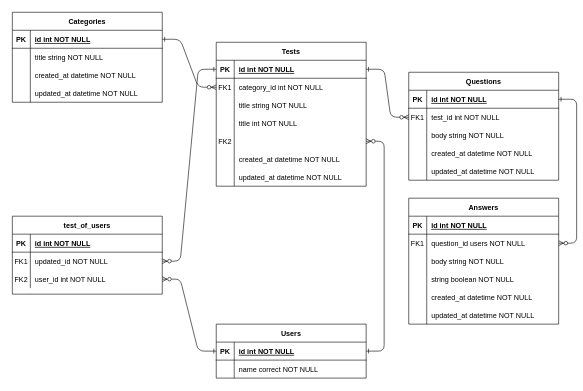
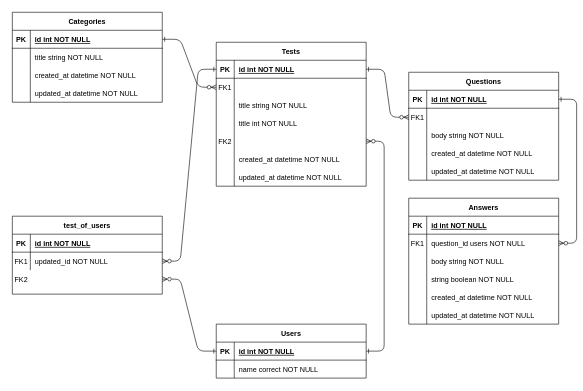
node "category_id int NOT NULL": removed
node "test_id int NOT NULL": removed
node "user_id int NOT NULL": removed
